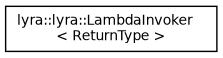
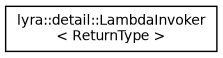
node "lyra::lyra::LambdaInvoker < ReturnType >": label "lyra::lyra::LambdaInvoker < ReturnType >" -> "lyra::detail::LambdaInvoker < ReturnType >"
